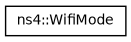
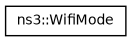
node "ns4::WifiMode": label "ns4::WifiMode" -> "ns3::WifiMode"
